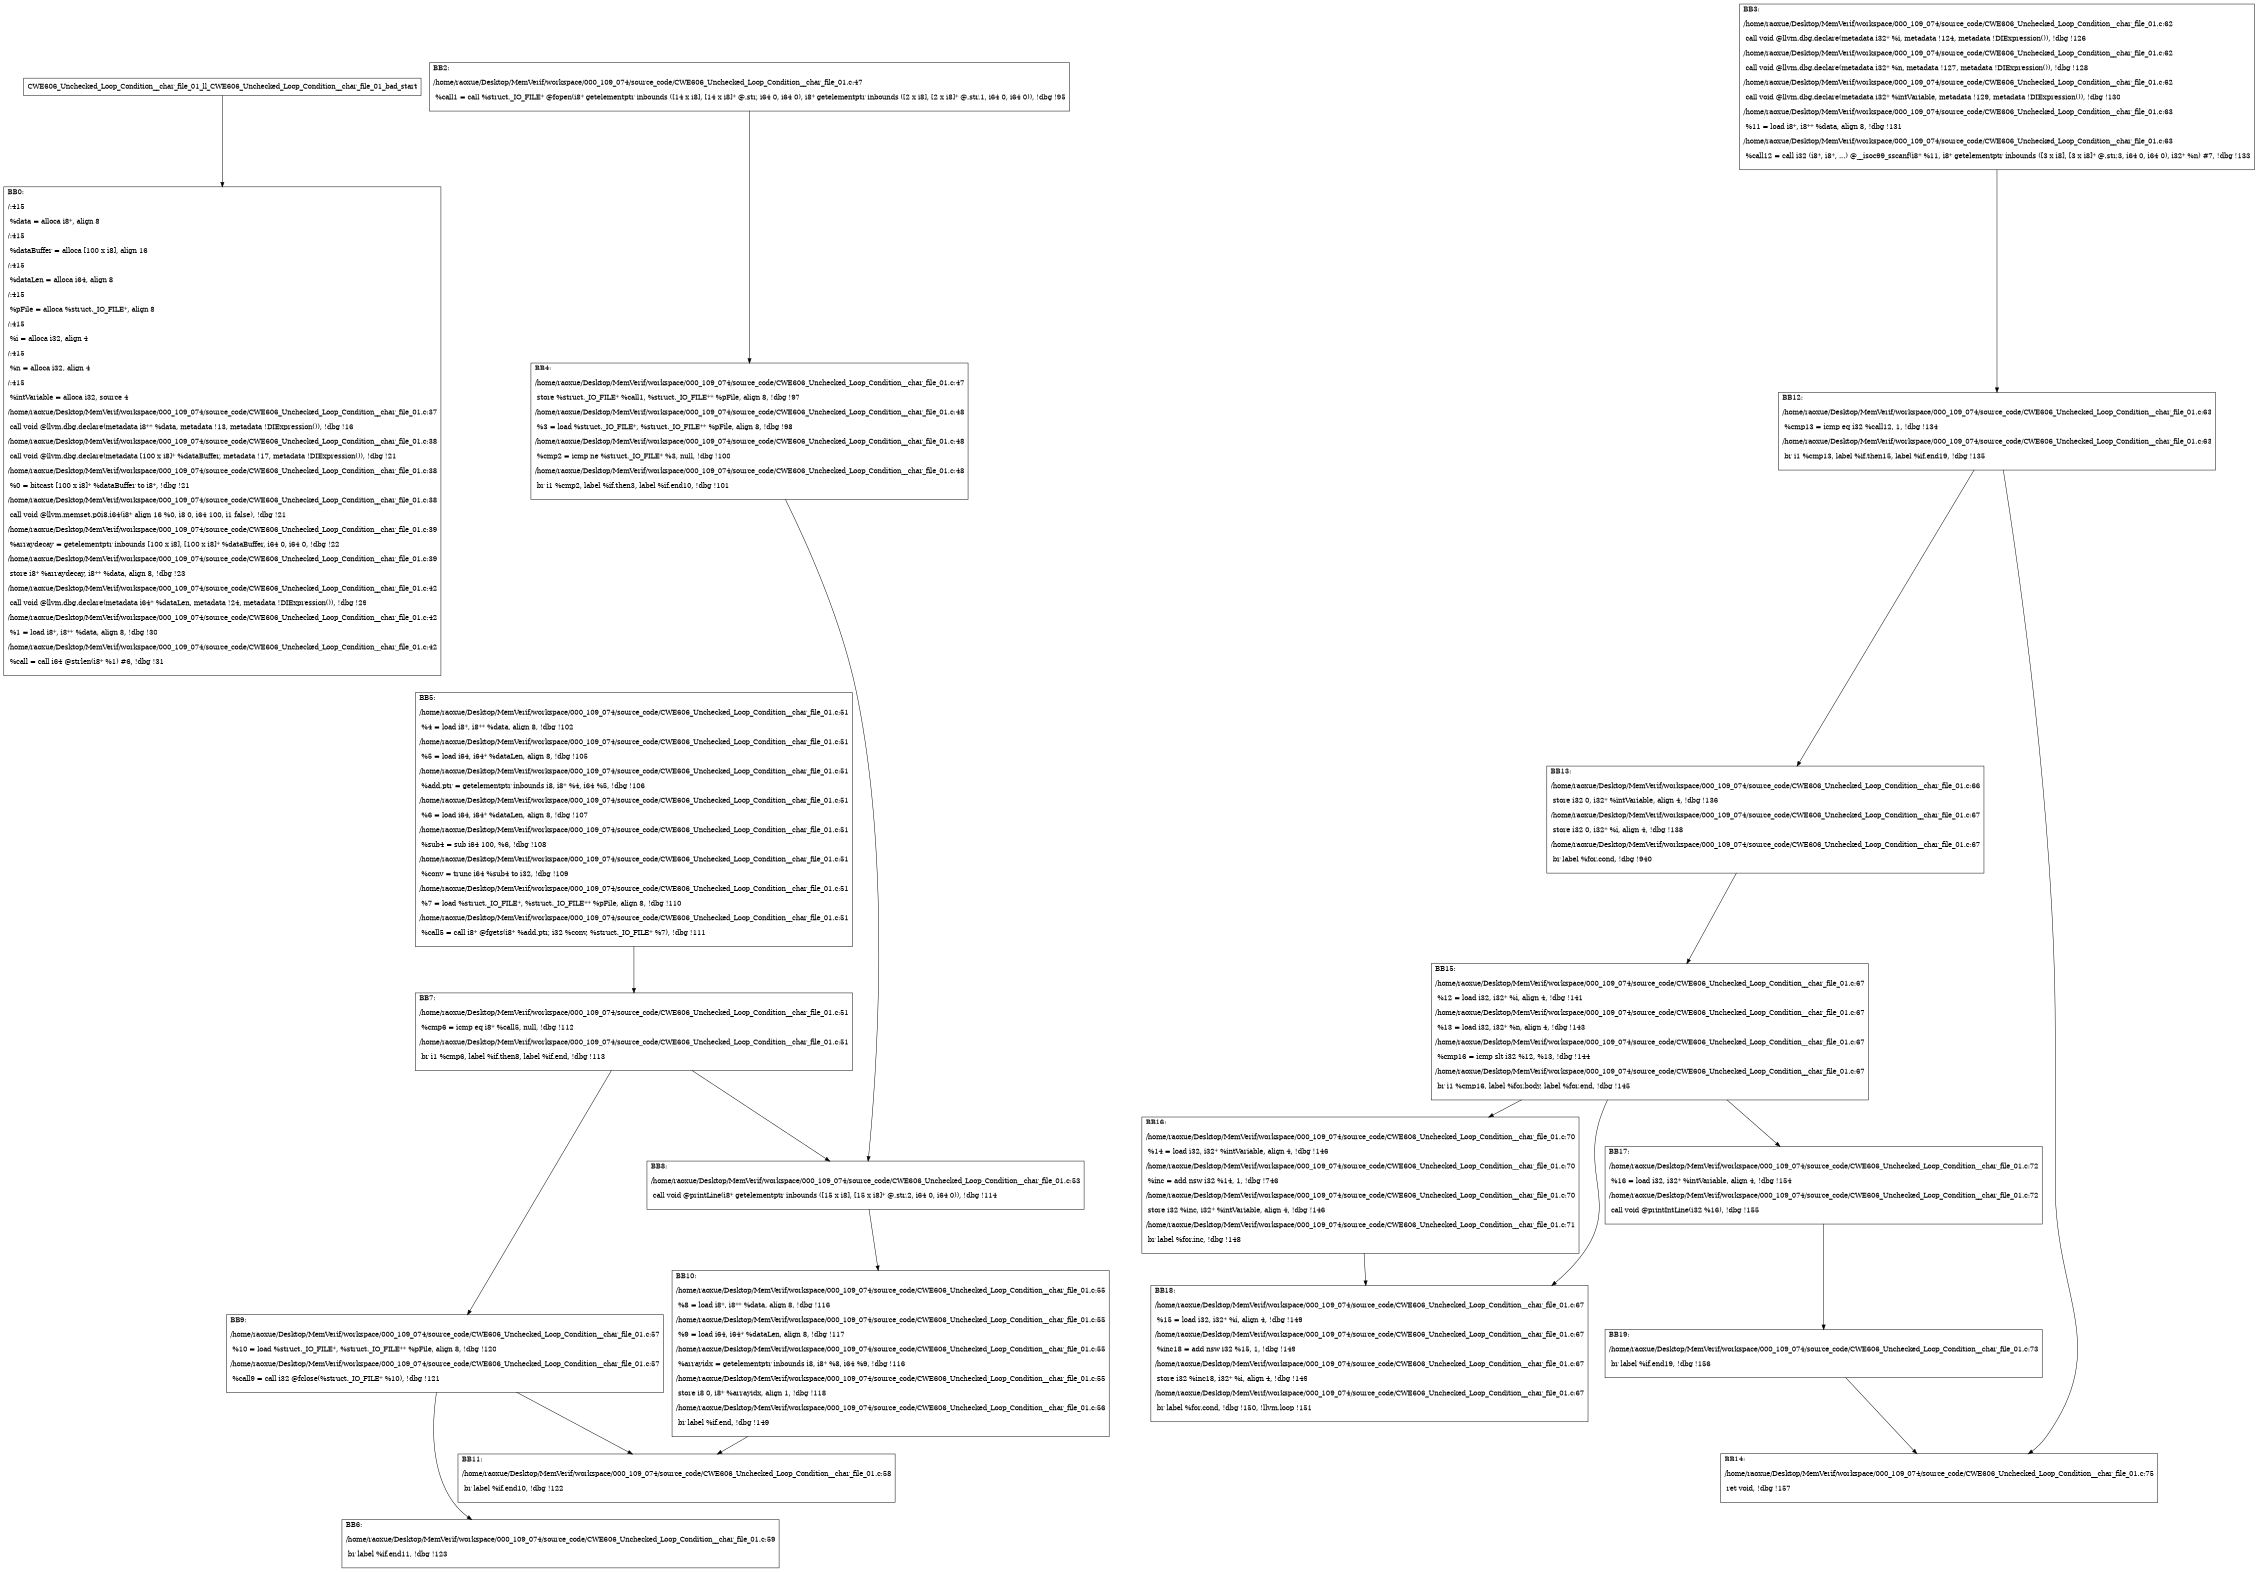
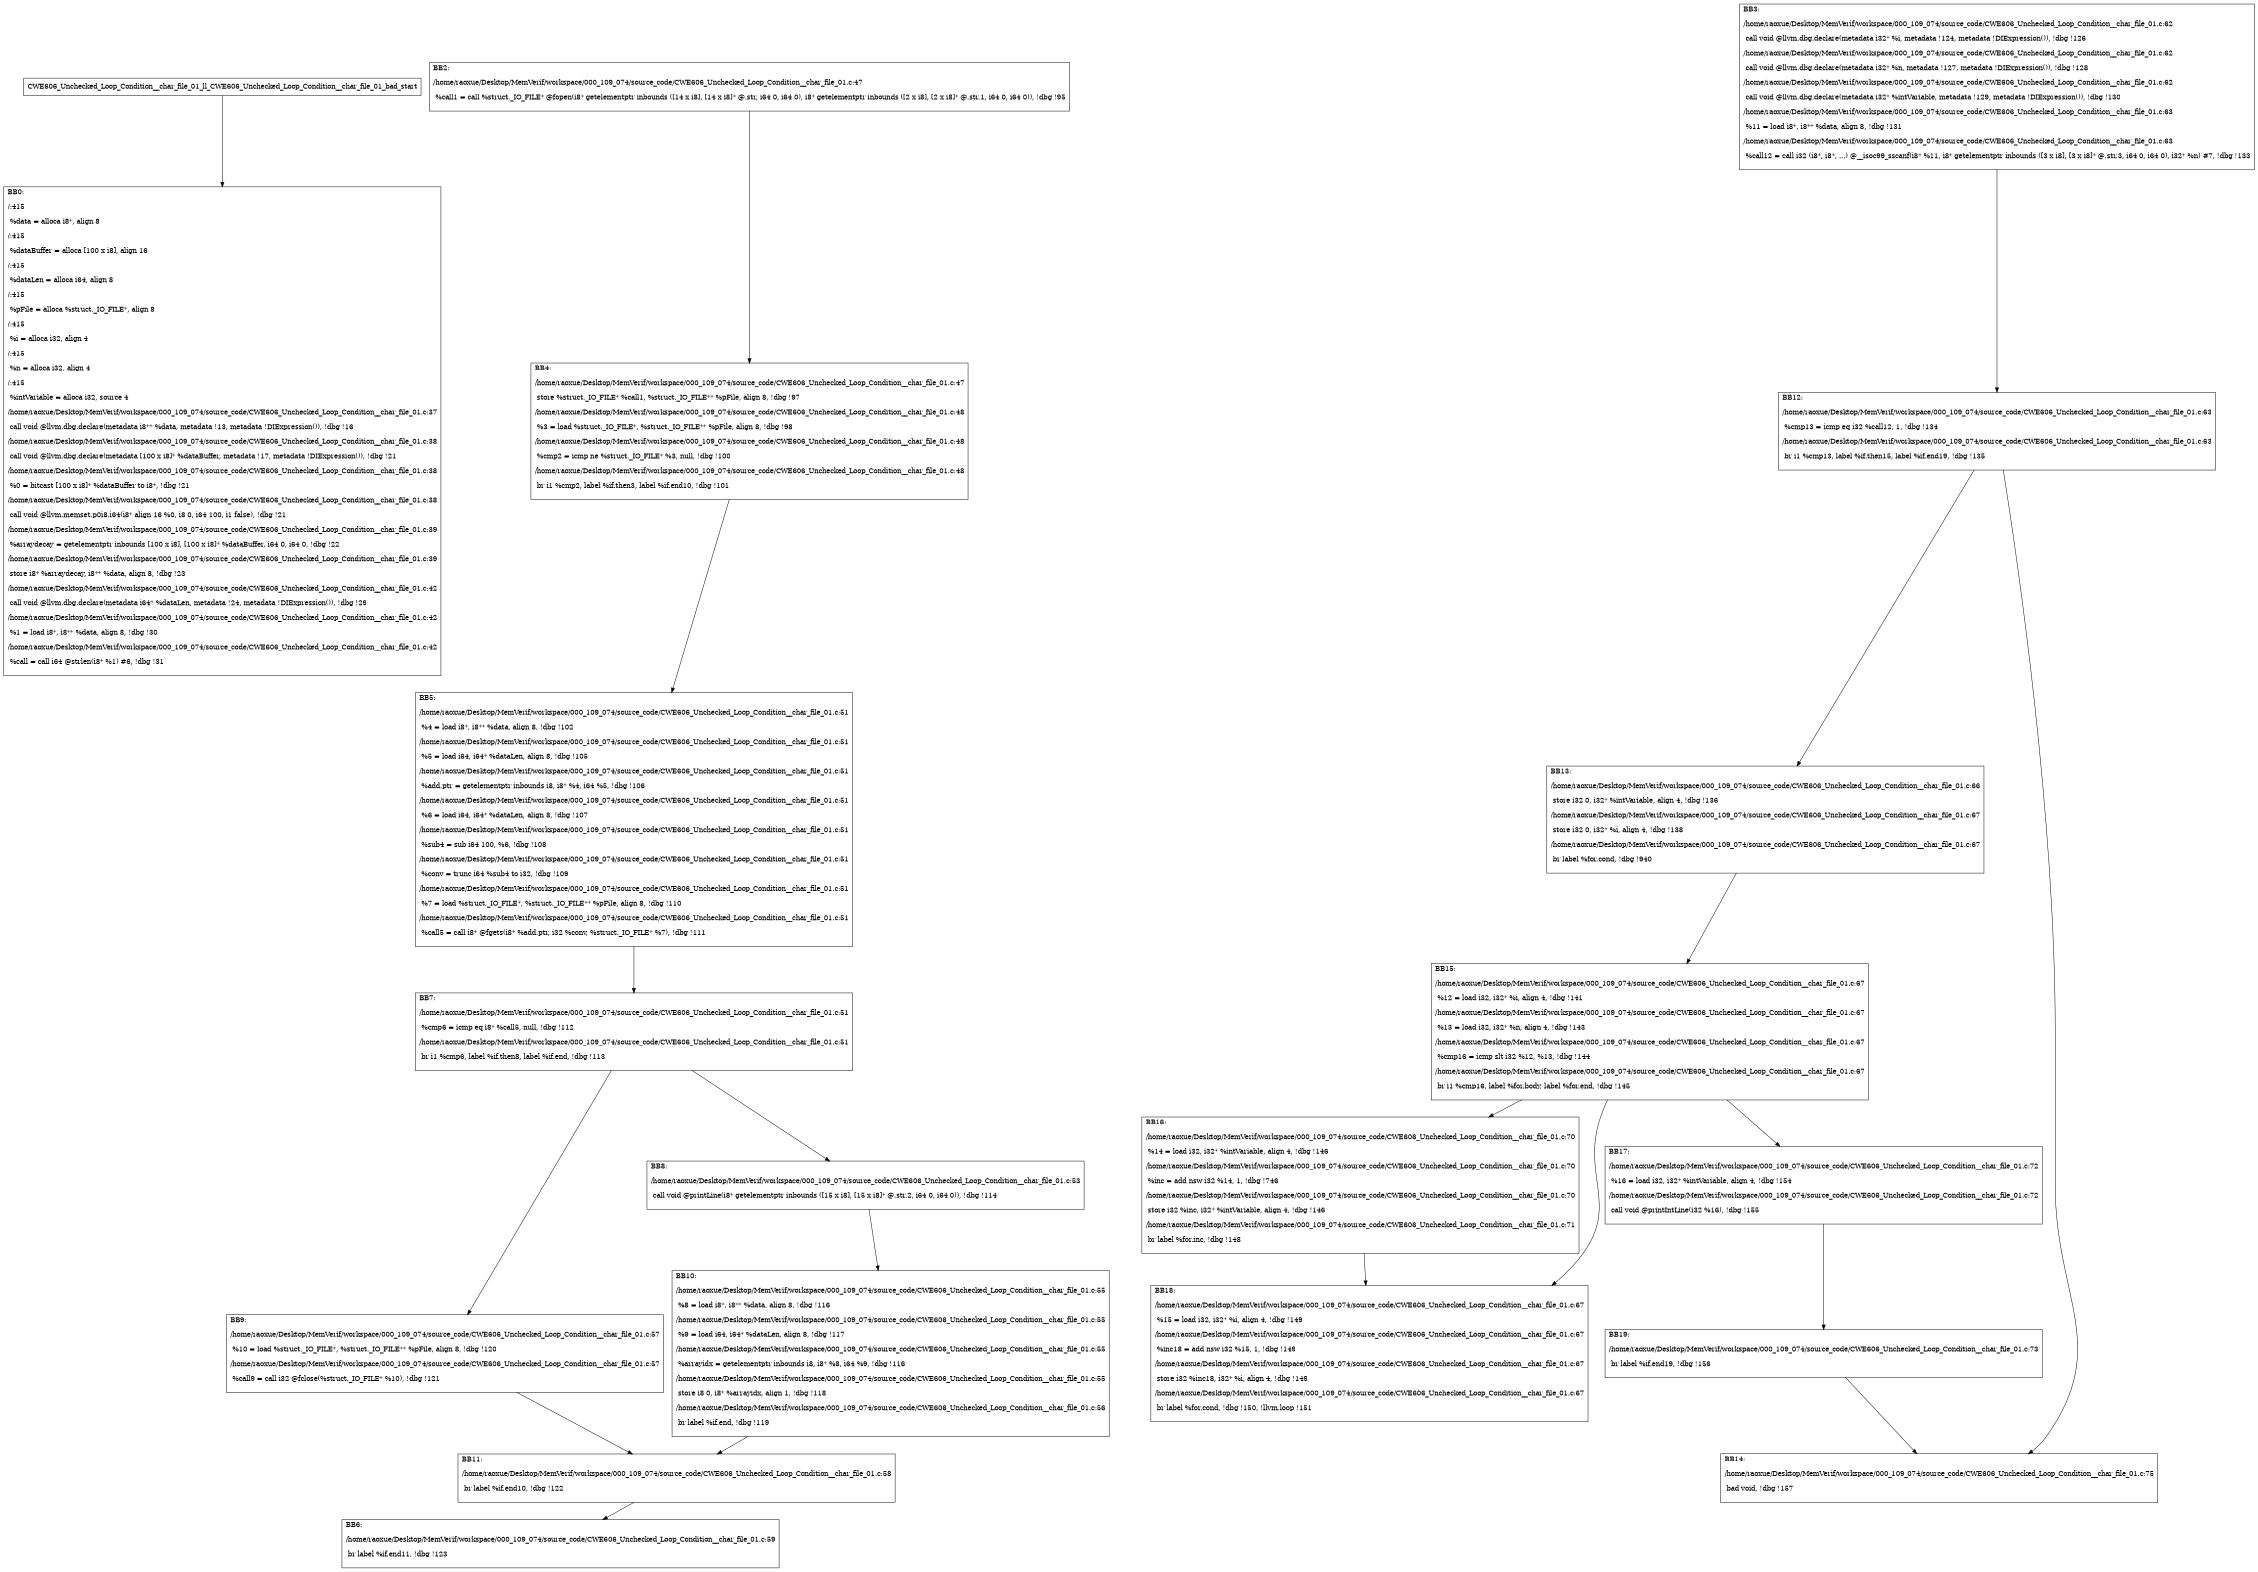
edge "BB4:" -> "BB8:": now "BB4:" -> "BB5:"
node "BB10:": text "br label %if.end, !dbg !149" -> "br label %if.end, !dbg !119"
edge "BB9:" -> "BB6:": now "BB11:" -> "BB6:"
node "BB14:": text "ret void, !dbg !157" -> "bad void, !dbg !157"
